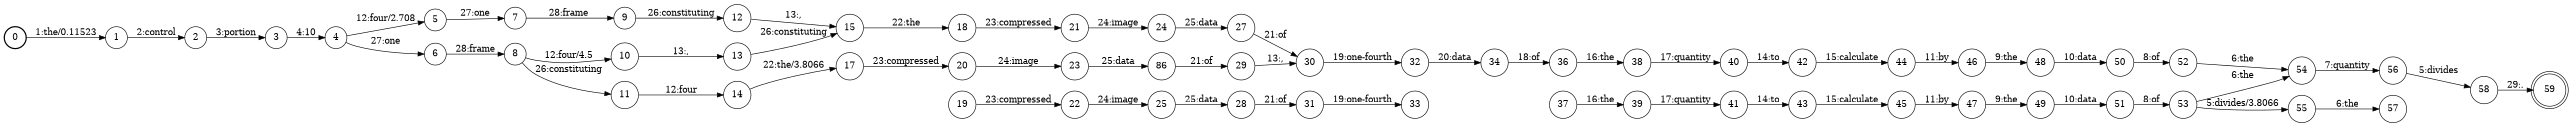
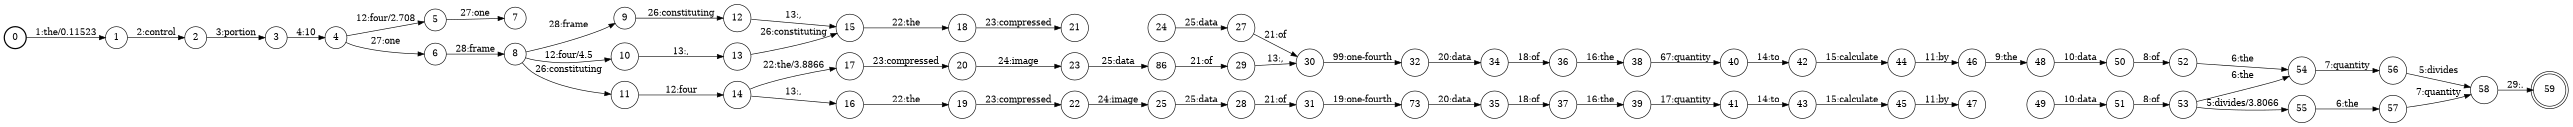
edge "7" -> "9": now "8" -> "9"
edge "21" -> "24": removed, label "24:image"
edge "30" -> "32": label "19:one-fourth" -> "99:one-fourth"
edge "38" -> "40": label "17:quantity" -> "67:quantity"
edge "14" -> "17": label "22:the/3.8066" -> "22:the/3.8866"
edge "57" -> "58": added, label "7:quantity"
node "16": added
node "33": label "33" -> "73"
node "35": added
edge "47" -> "49": removed, label "9:the"
